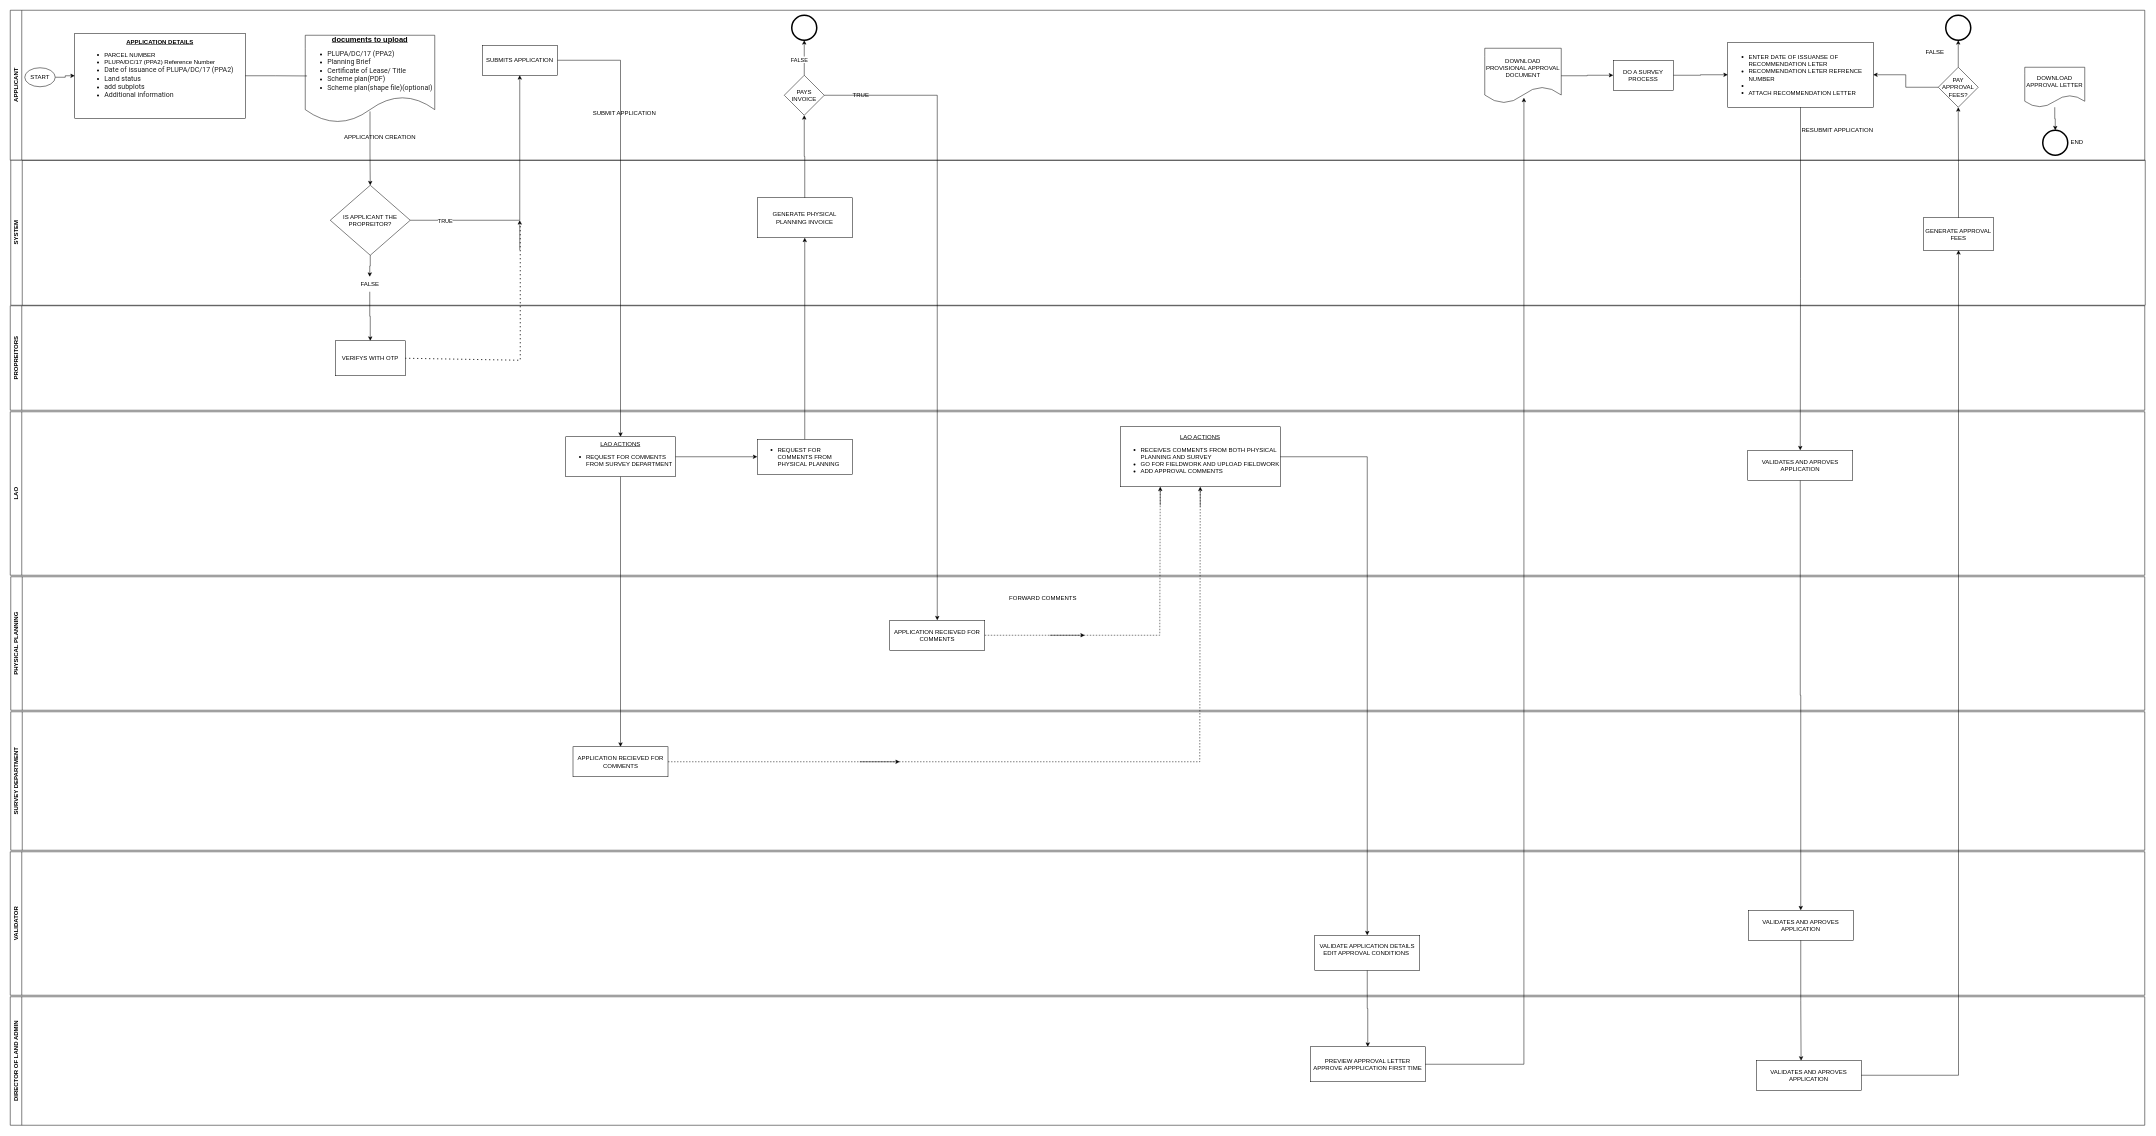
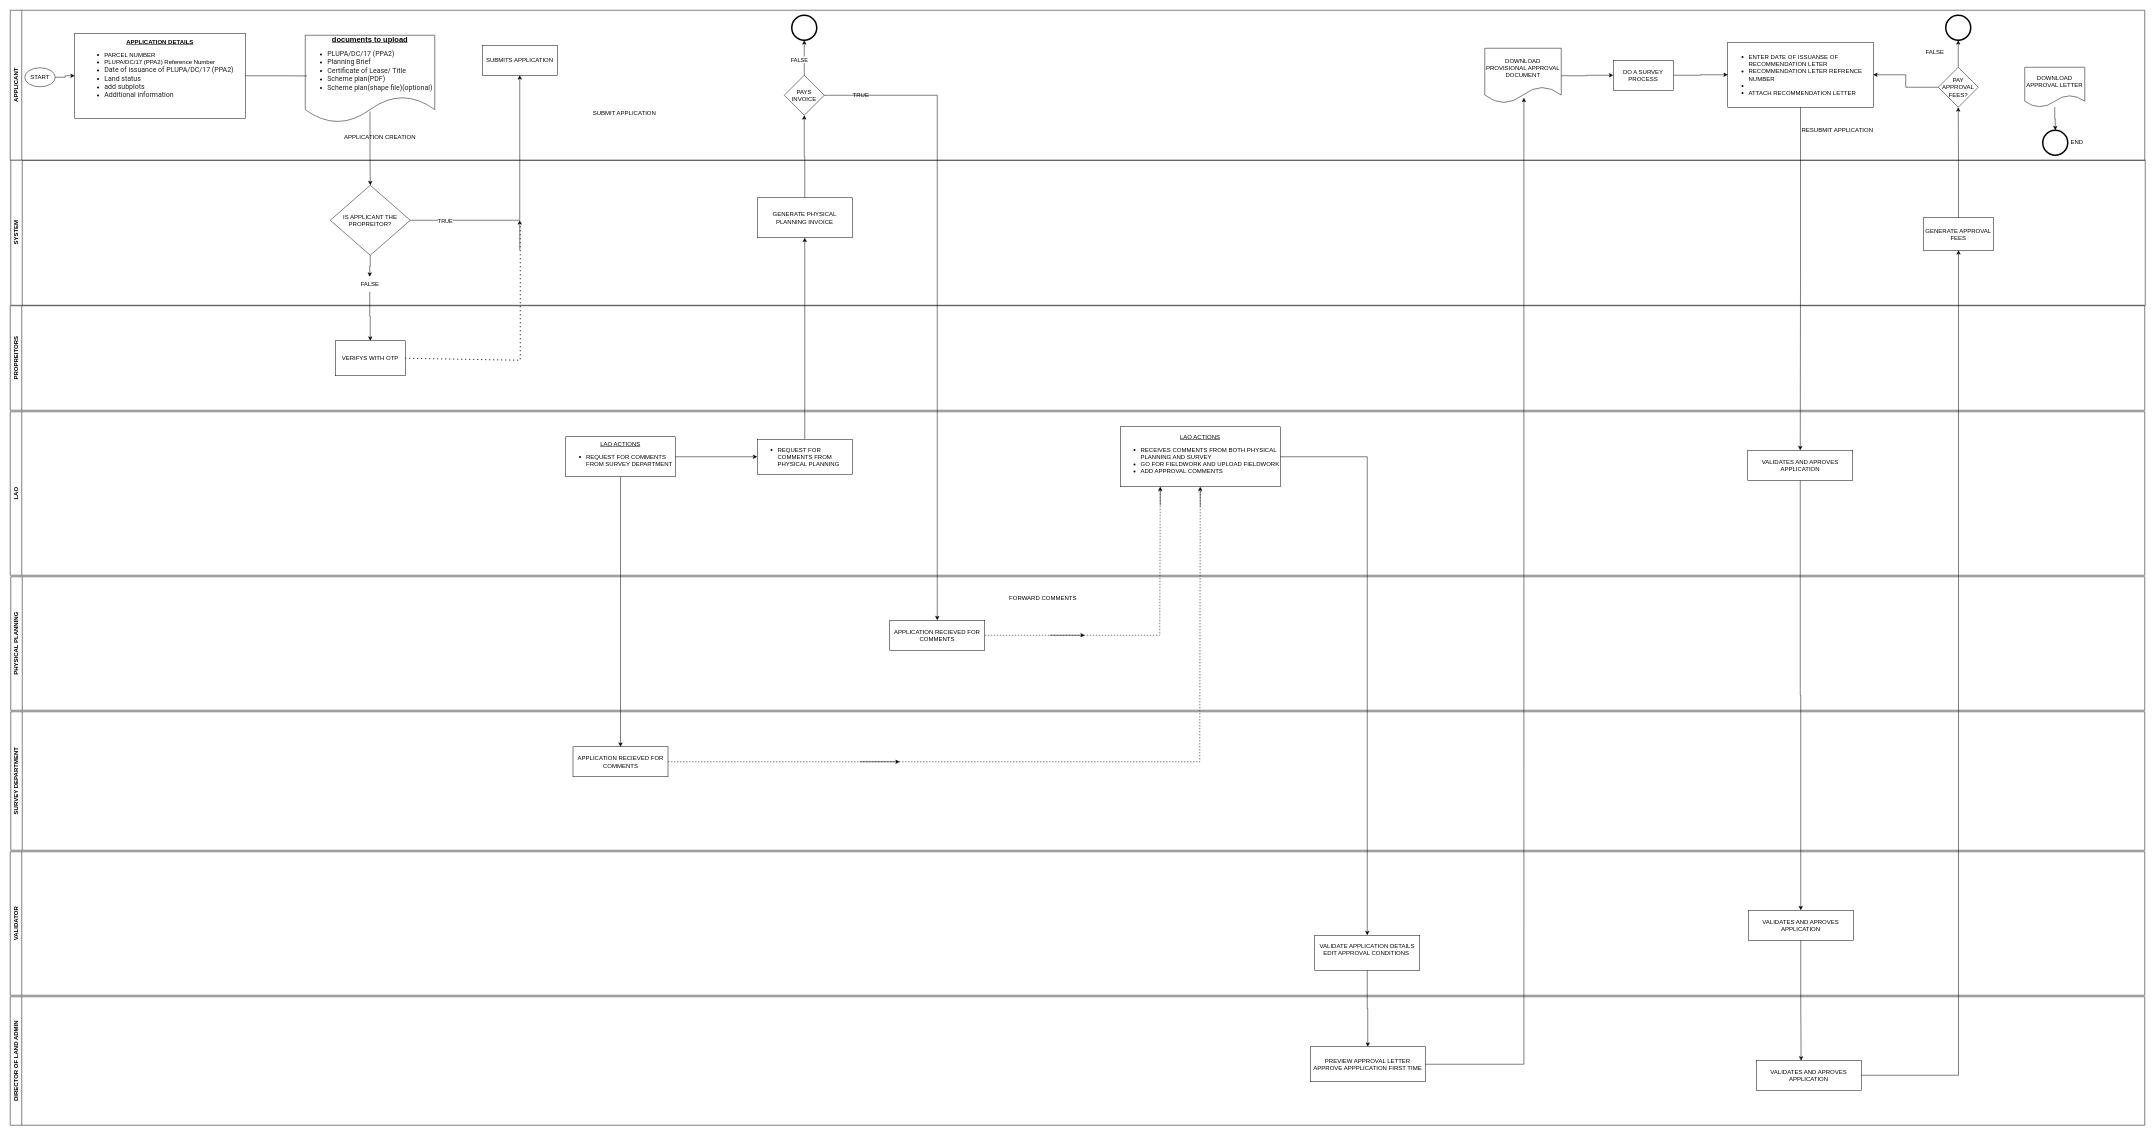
edge "SUBMITS APPLICATION" -> "LAO ACTIONS REQUEST FOR COMMENTS FROM SURVEY DEPARTMENT": removed
